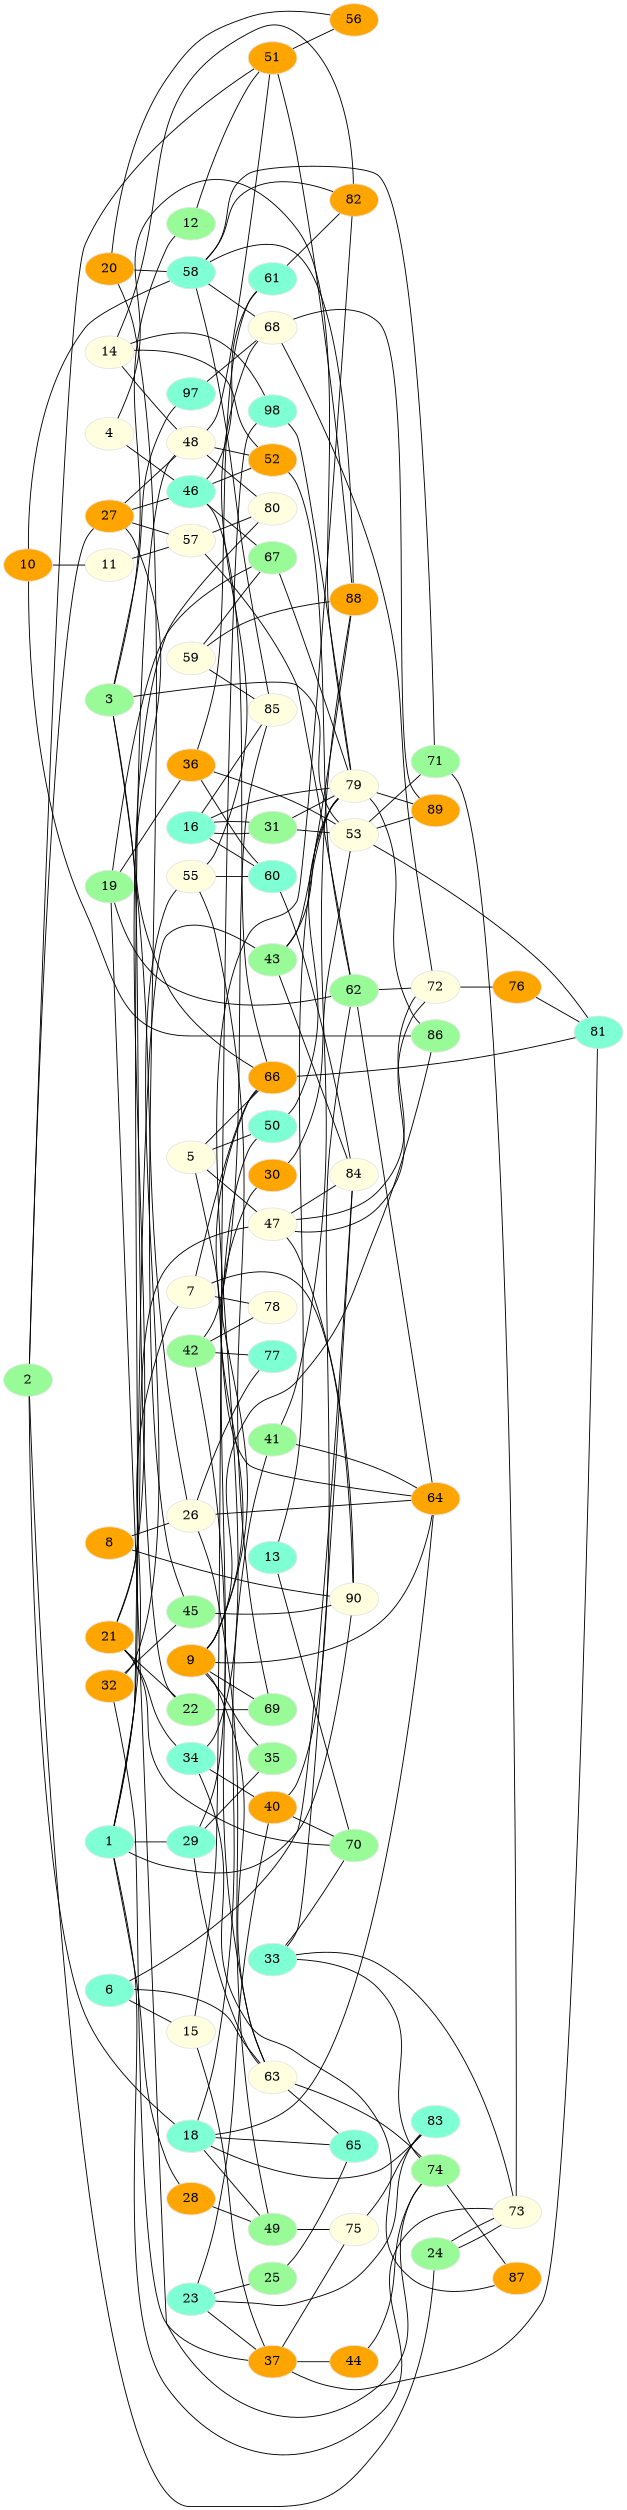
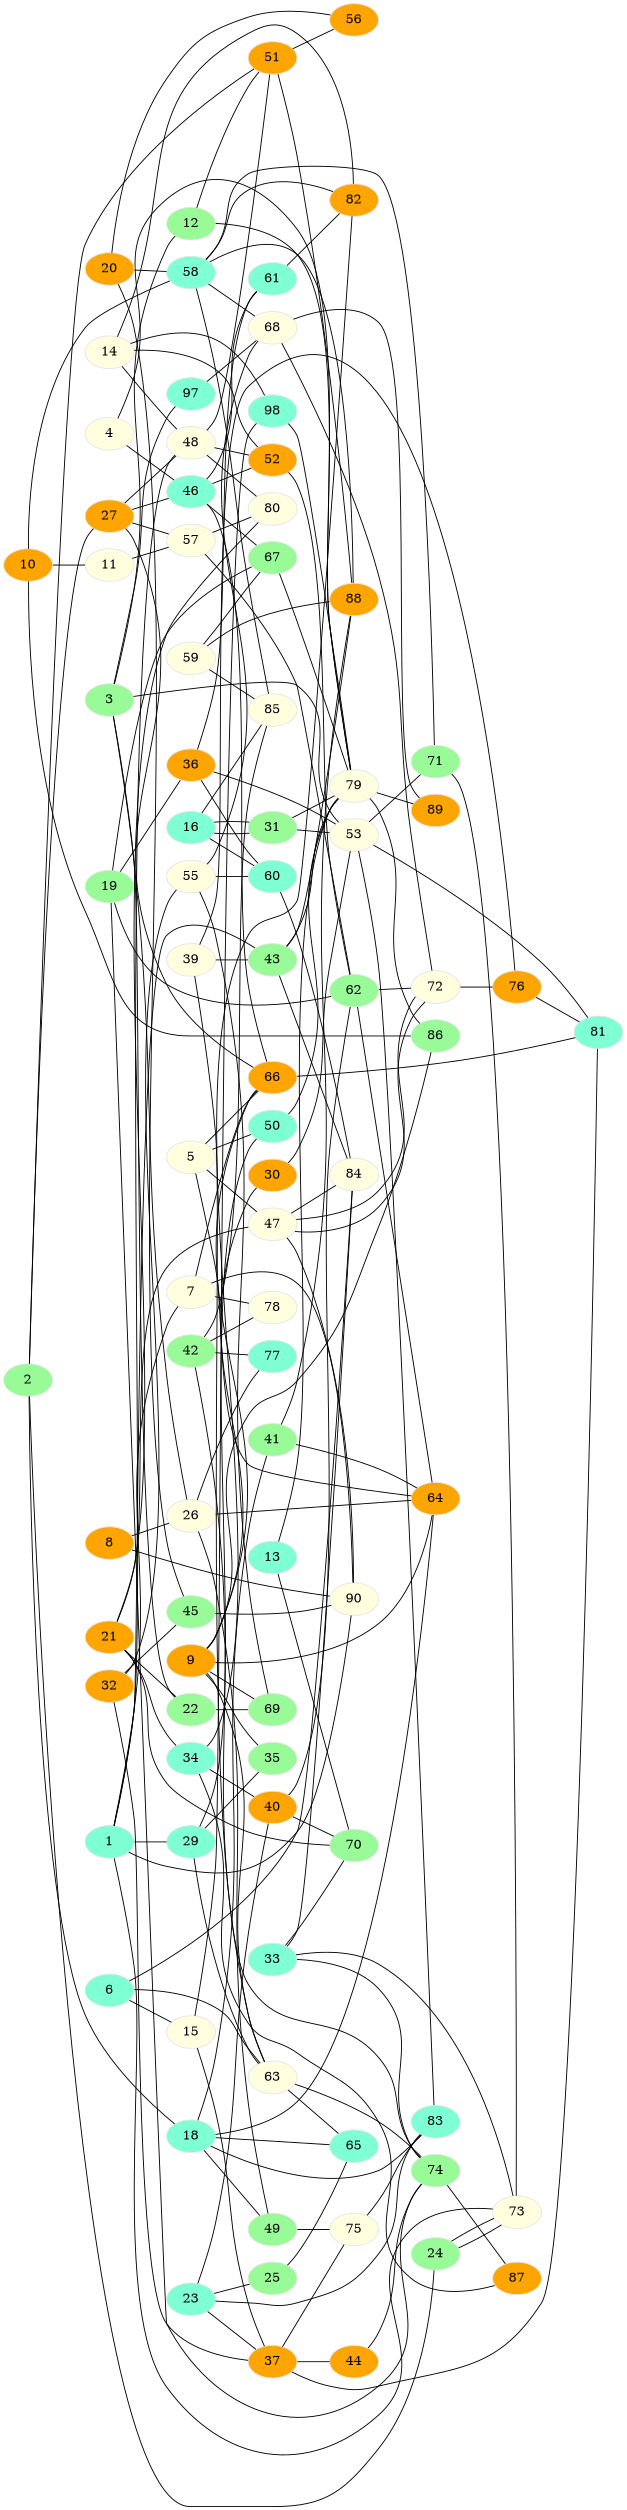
edge "79" -- "16": now "79" -- "12"
edge "89" -- "53": now "83" -- "53"
node "39": added
node "28": removed
